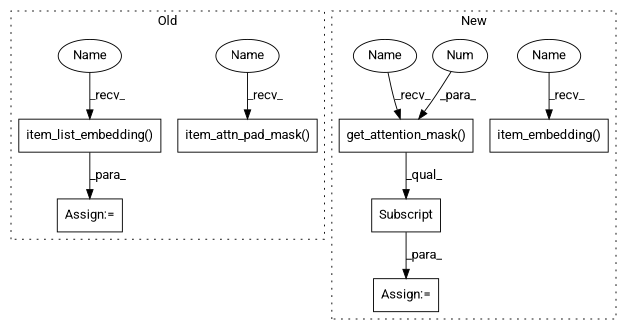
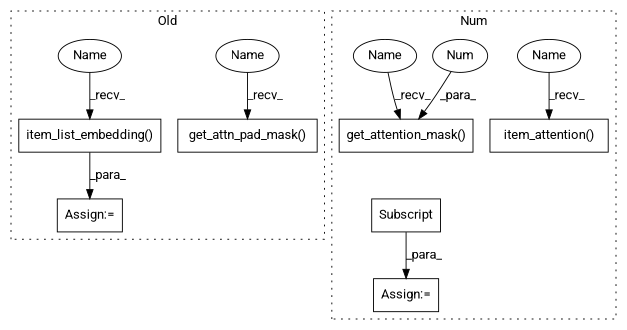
cluster "New": label "New" -> "Num"
node "item_attn_pad_mask()": label "item_attn_pad_mask()" -> "get_attn_pad_mask()"
node "item_embedding()": label "item_embedding()" -> "item_attention()"
edge "get_attention_mask()" -> "Subscript": removed, label "_qual_"
